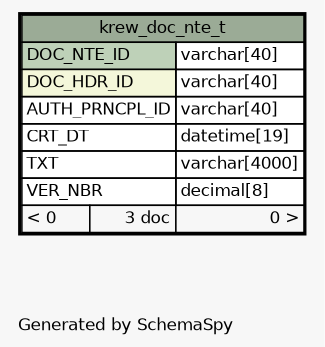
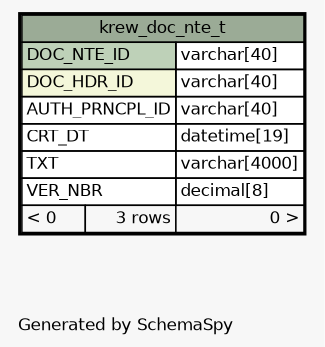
node "krew_doc_nte_t": text "3 doc" -> "3 rows"
